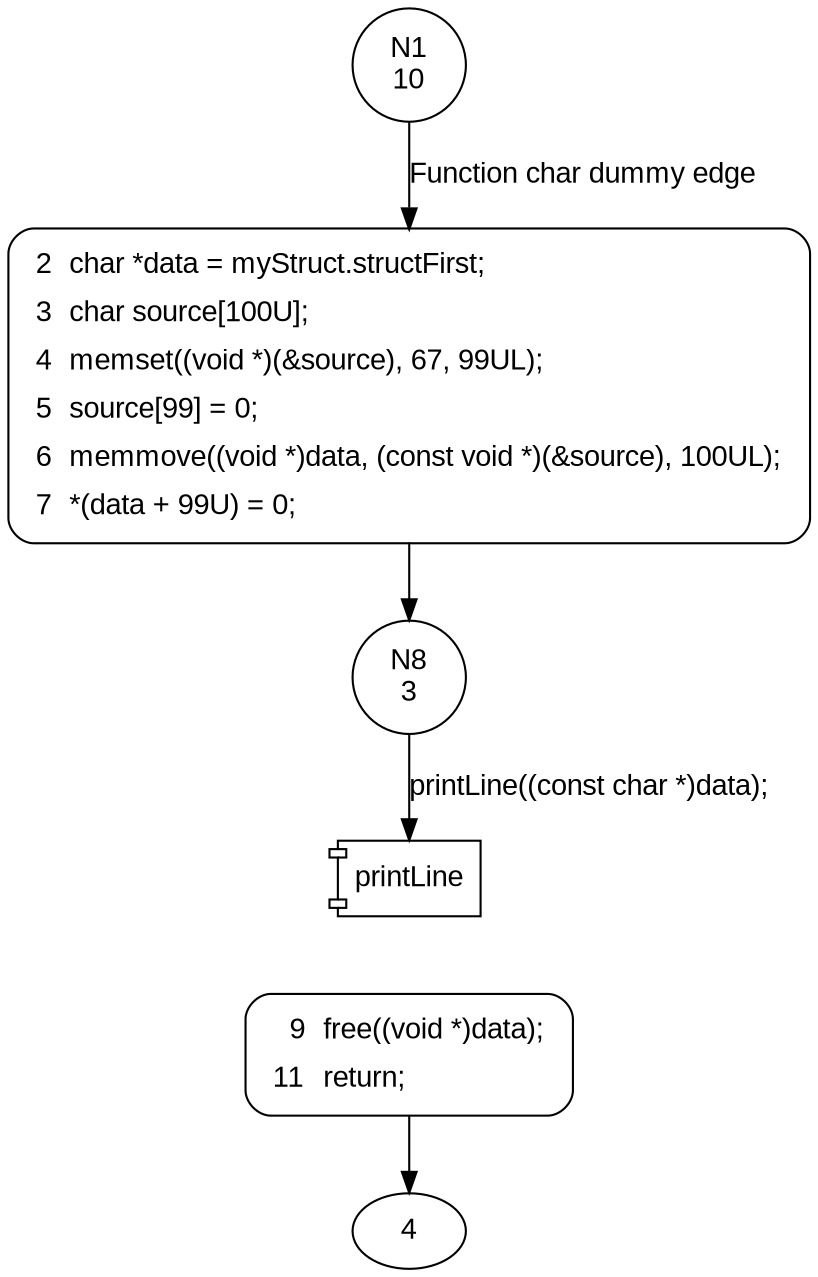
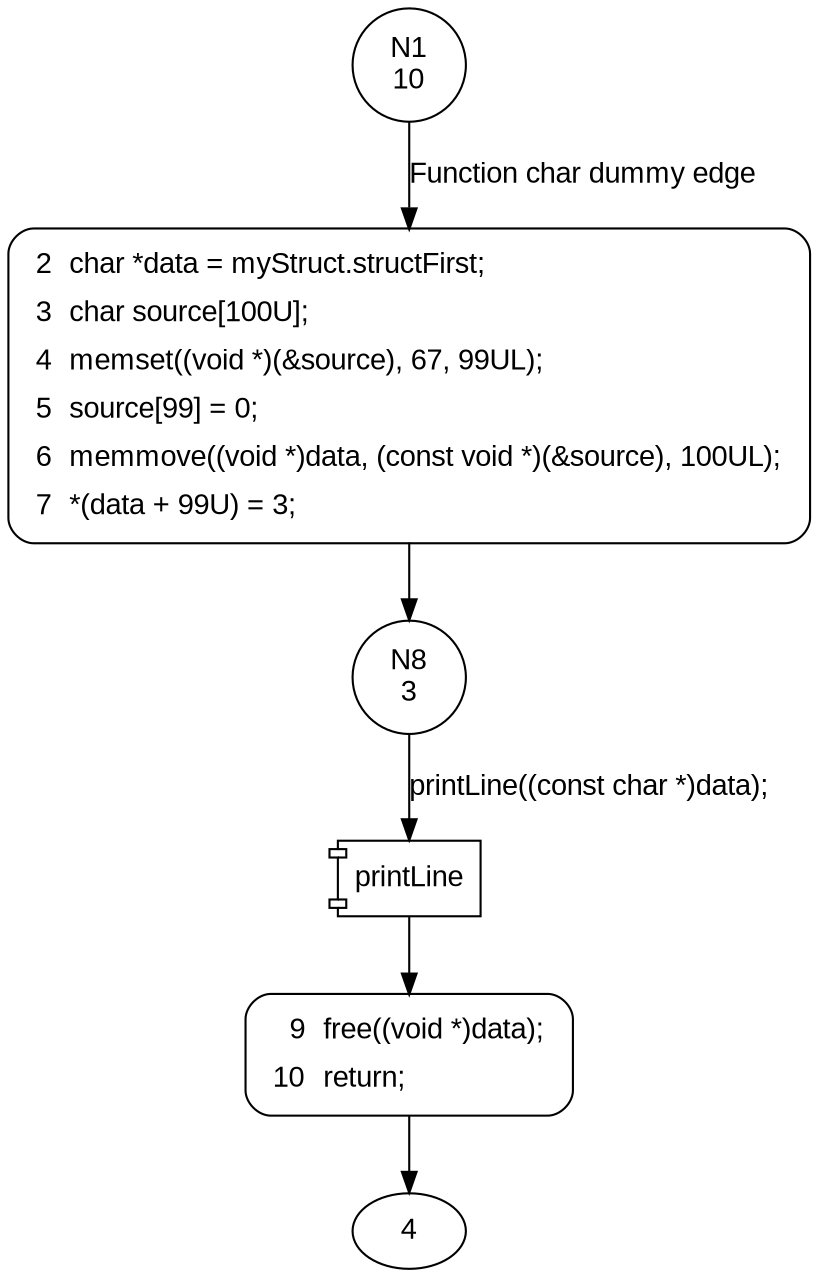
node "2": text "*(data + 99U) = 0;" -> "*(data + 99U) = 3;"
edge "printLine" -> "9": added
node "9": text "11" -> "10"
